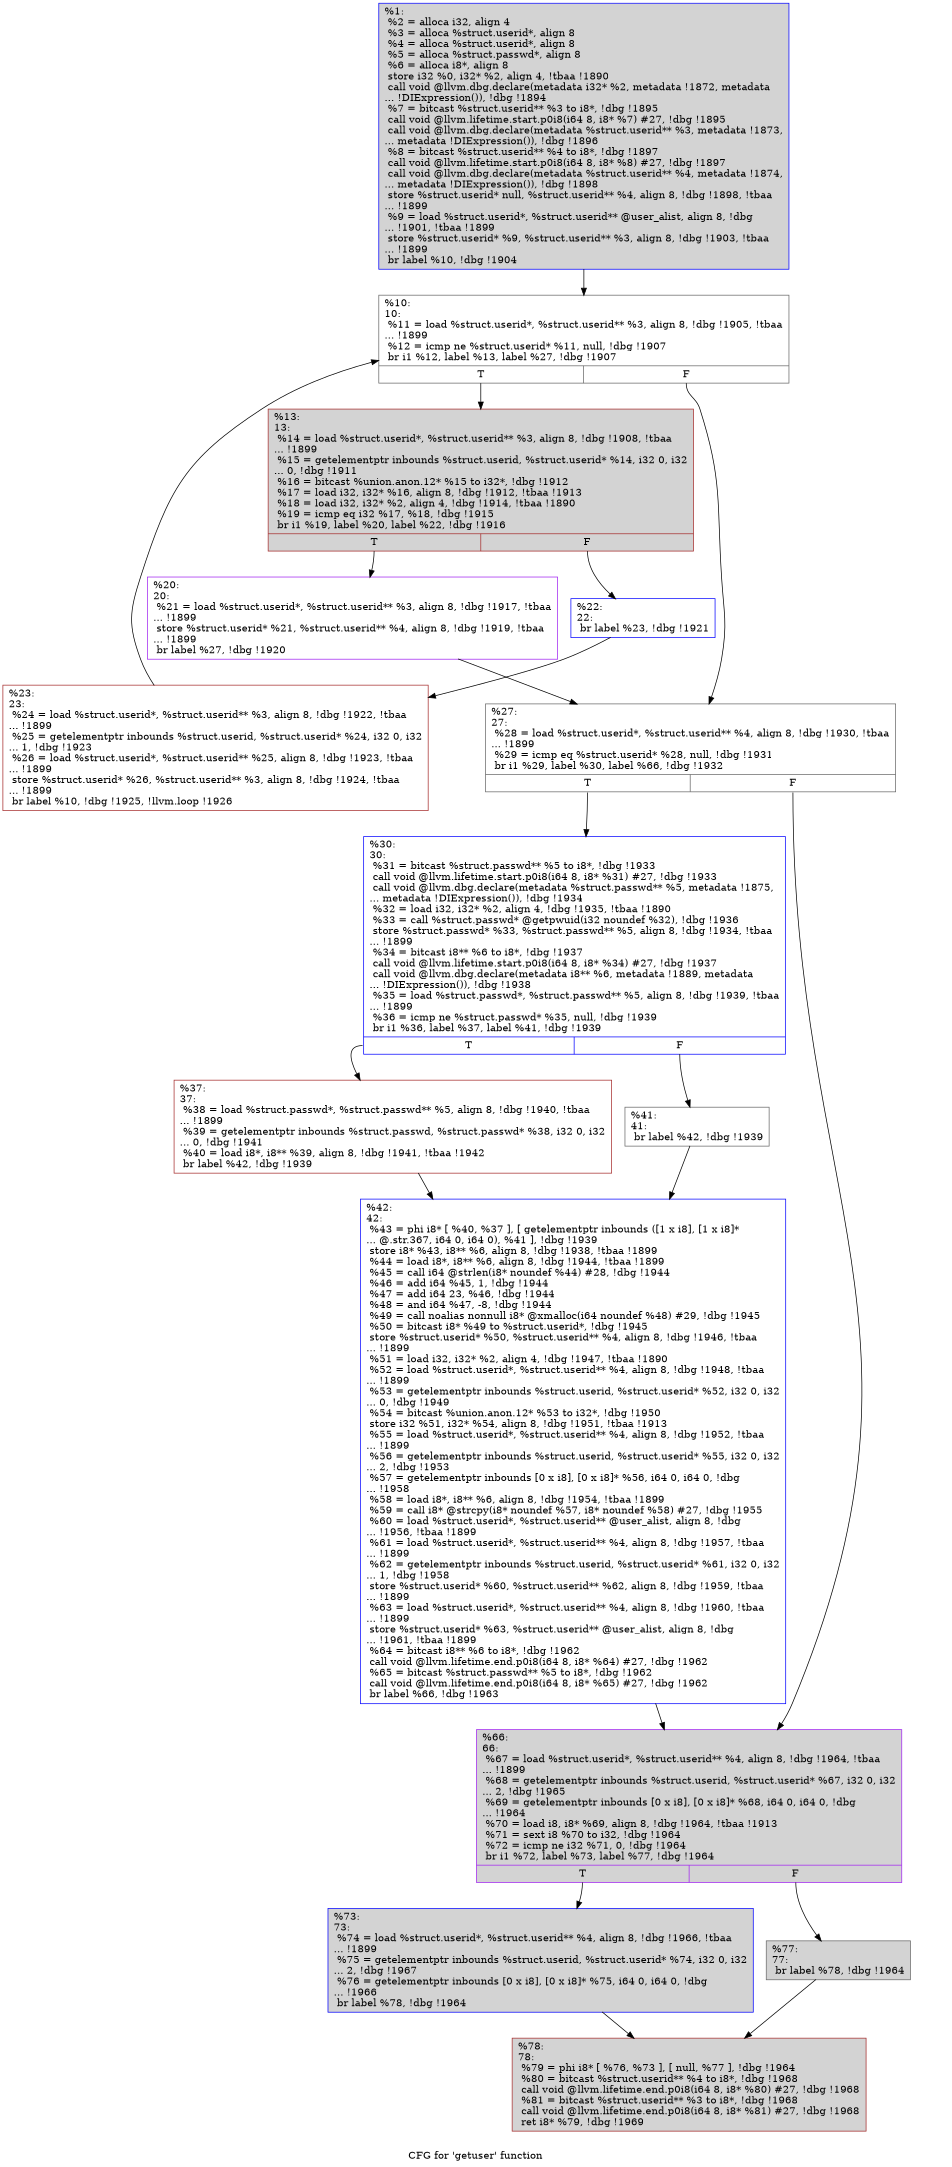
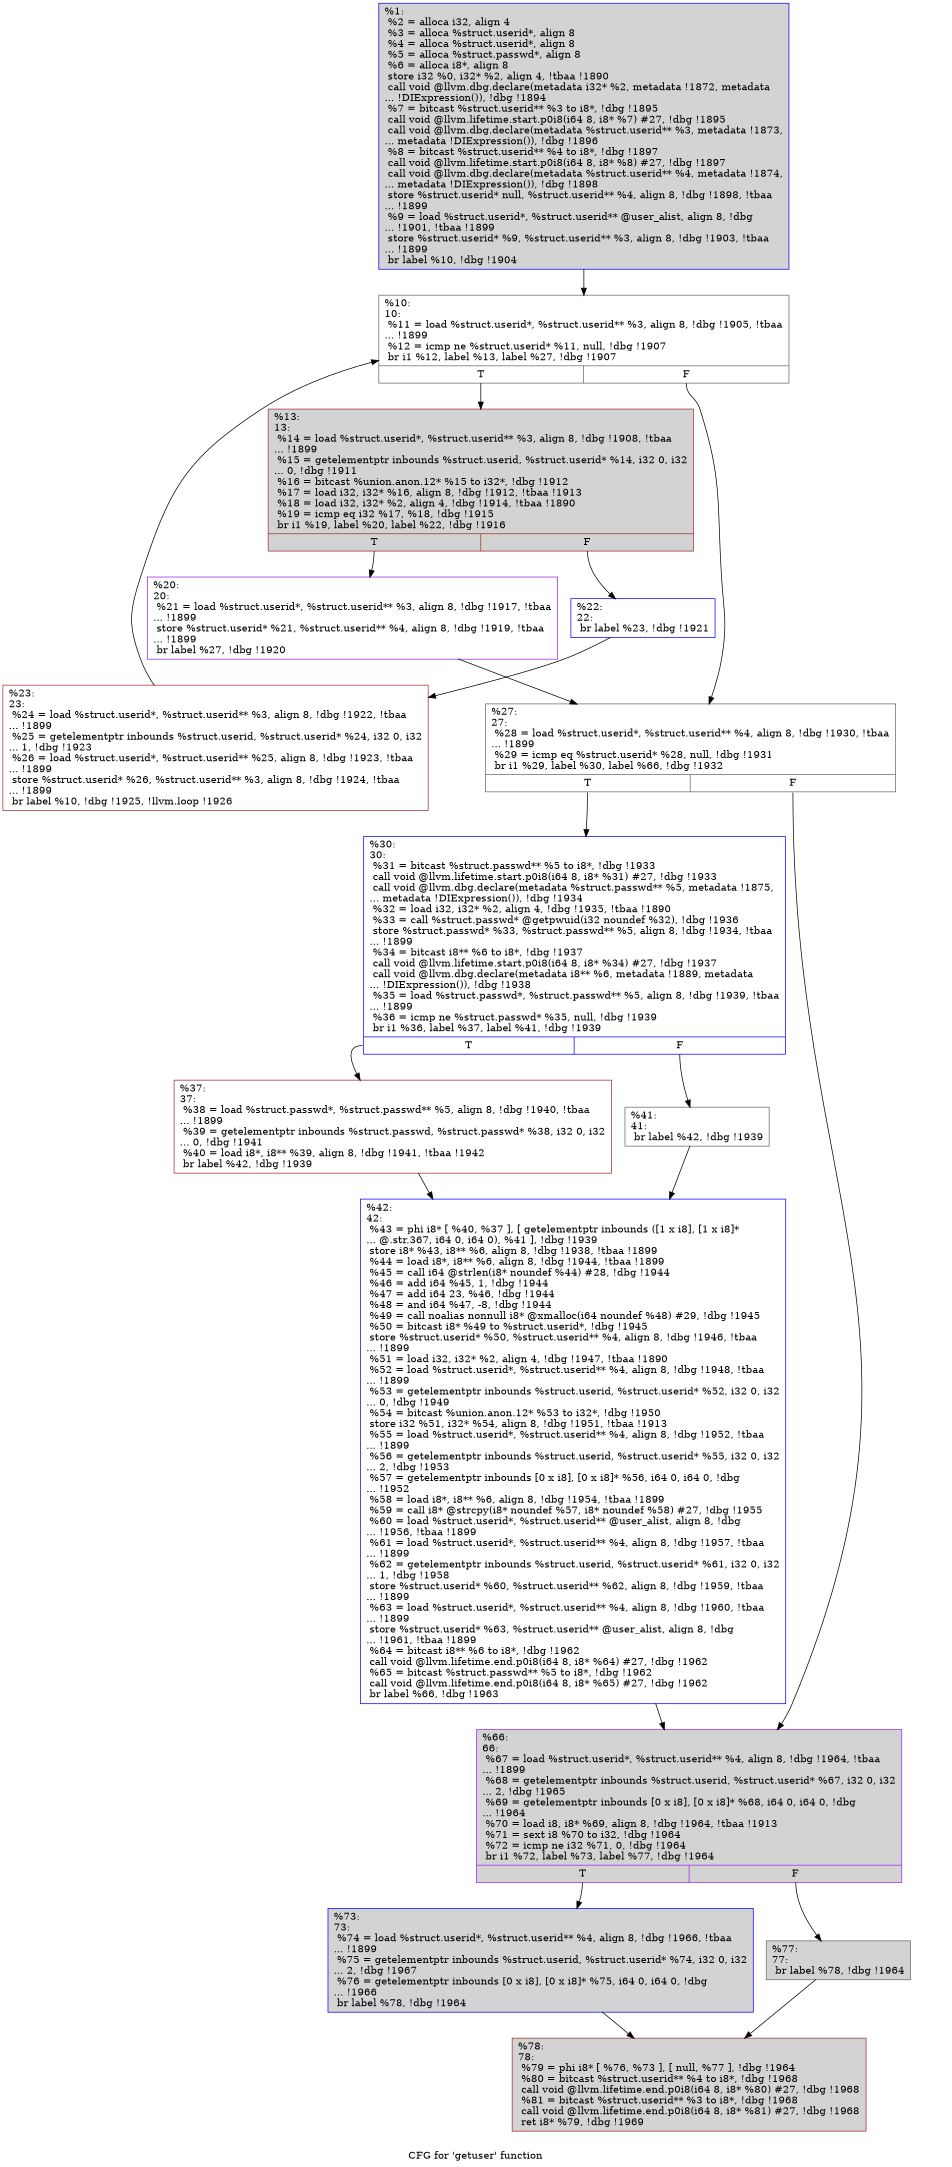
node "%42:": text "... !1958" -> "... !1952"
